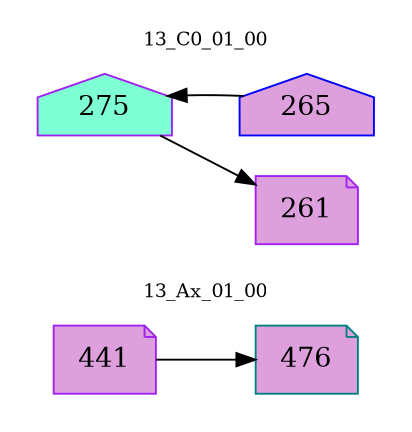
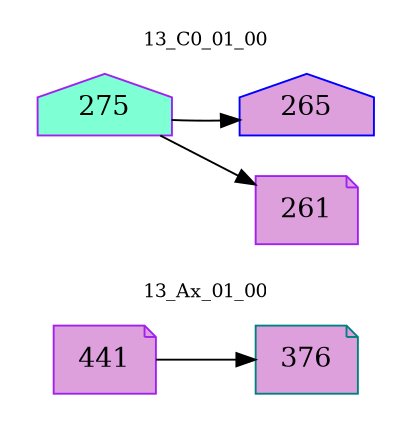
edge "265" -> "275": reversed
node "476": label "476" -> "376"
